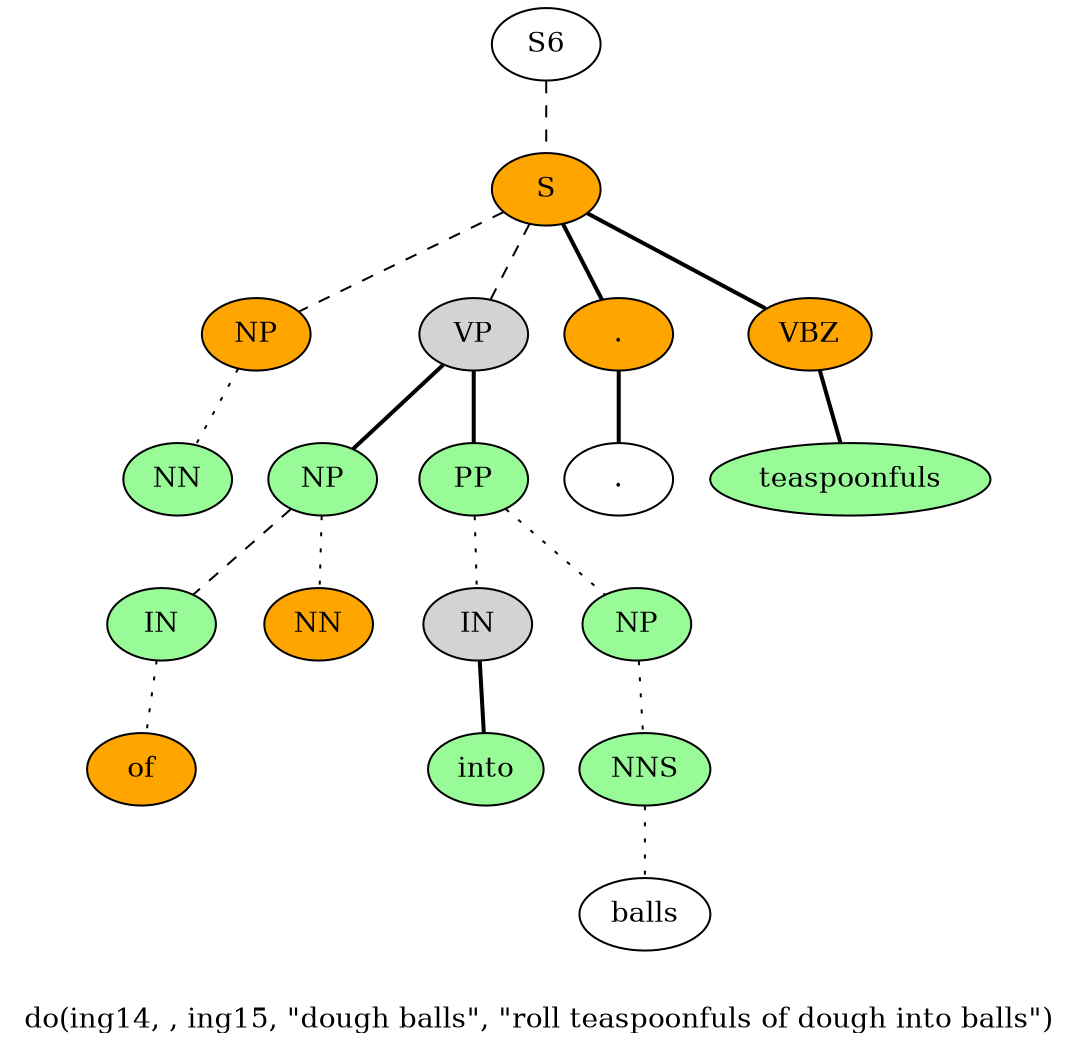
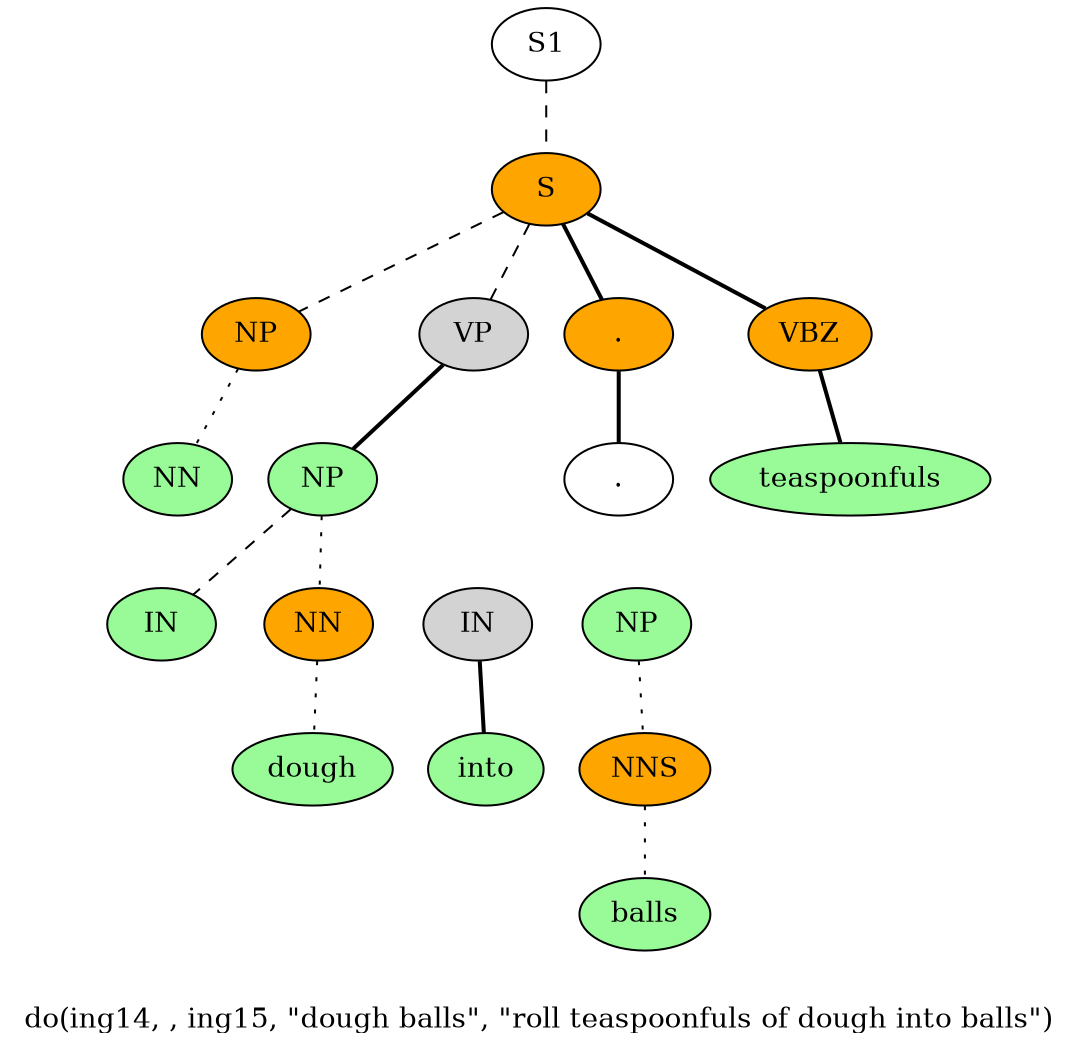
node "S6": label "S6" -> "S1"
node "PP": removed
node "of": removed
node "dough": added
node "NNS": fillcolor palegreen -> orange
node "balls": fillcolor white -> palegreen
